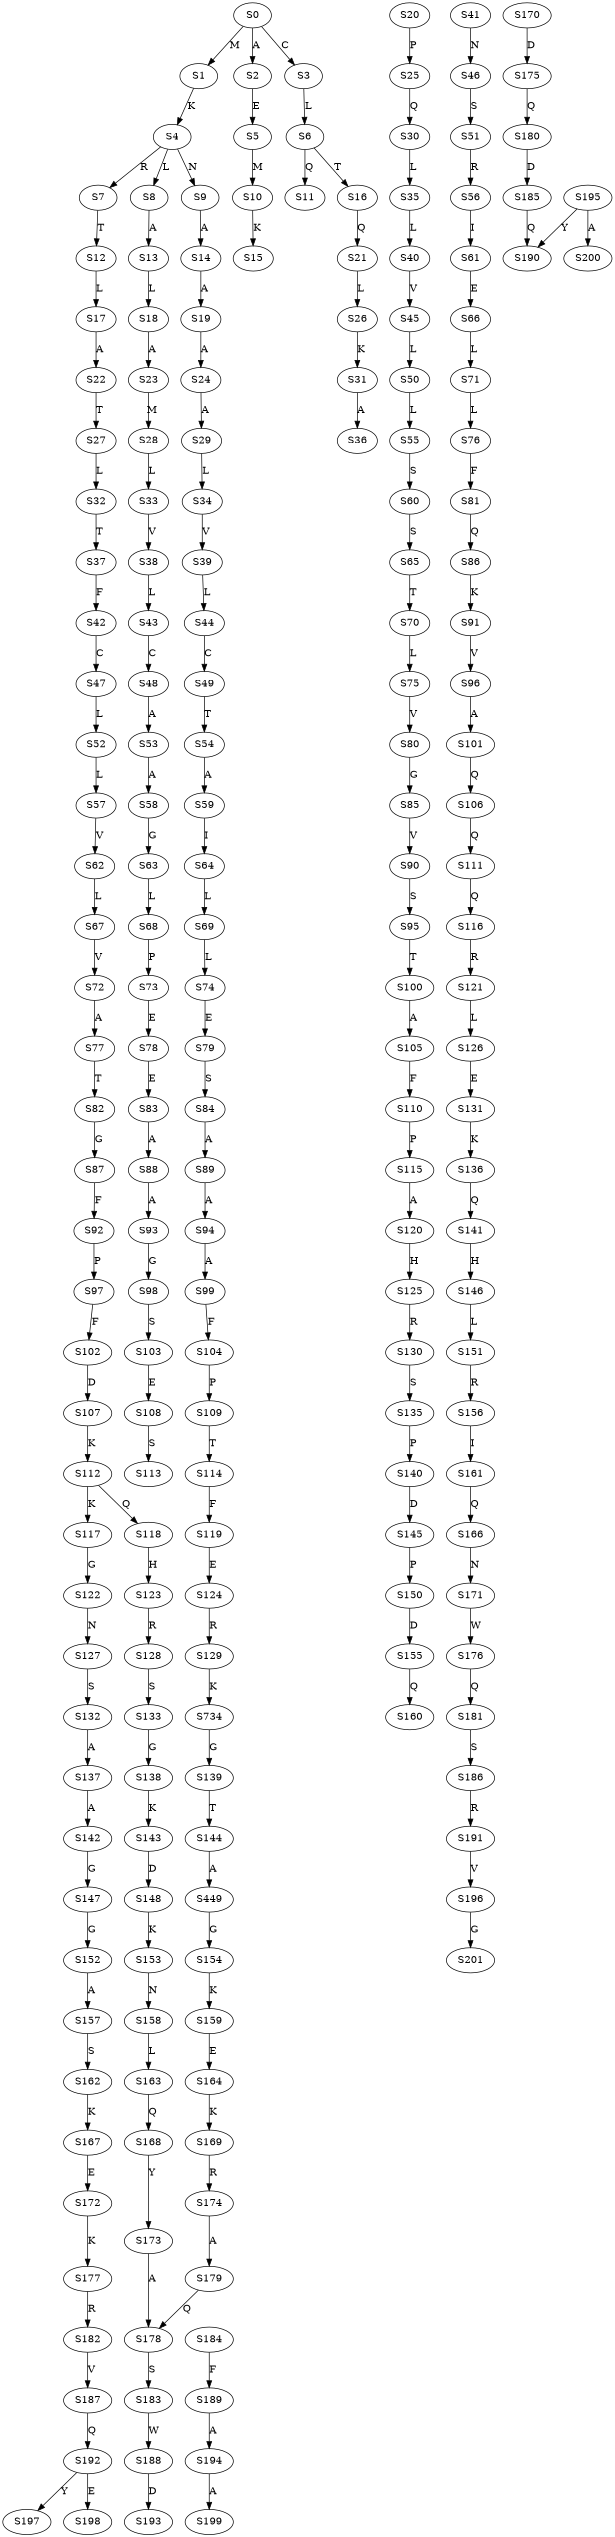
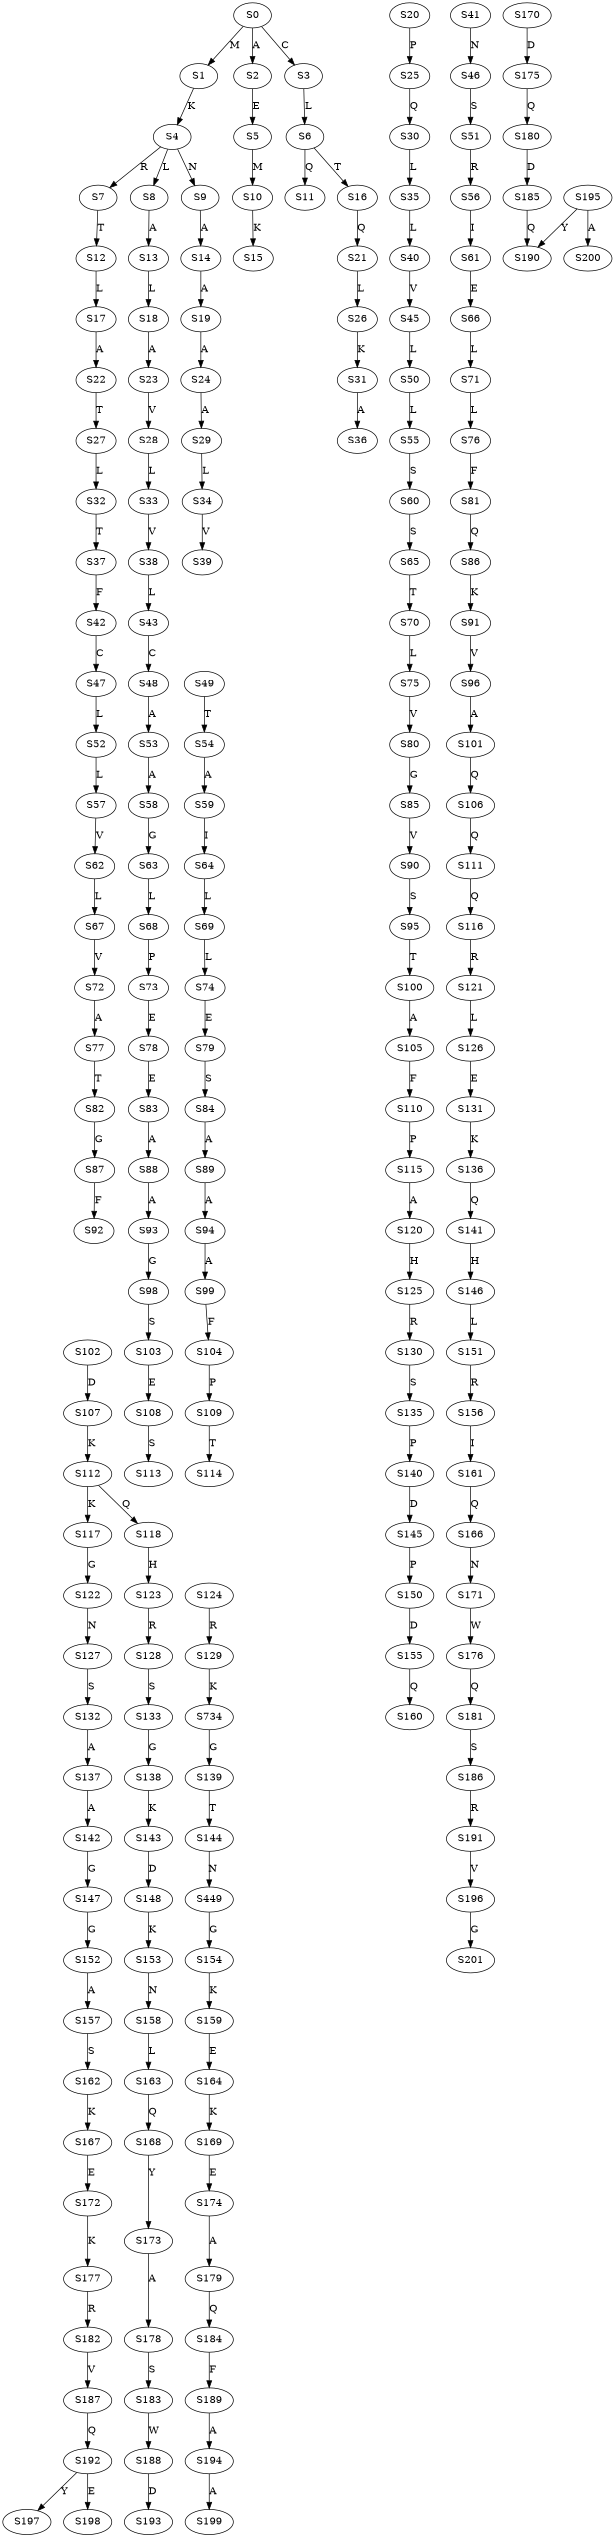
edge "S23" -> "S28": label "M" -> "V"
node "S44": removed
node "S97": removed
node "S119": removed
edge "S144" -> "S449": label "A" -> "N"
edge "S169" -> "S174": label "R" -> "E"
edge "S179" -> "S178": now "S179" -> "S184"
